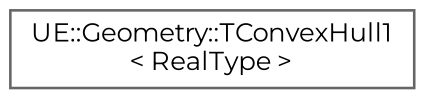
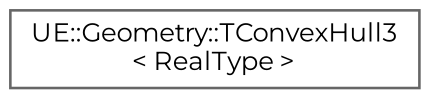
node "UE::Geometry::TConvexHull1 < RealType >": label "UE::Geometry::TConvexHull1 < RealType >" -> "UE::Geometry::TConvexHull3 < RealType >"
